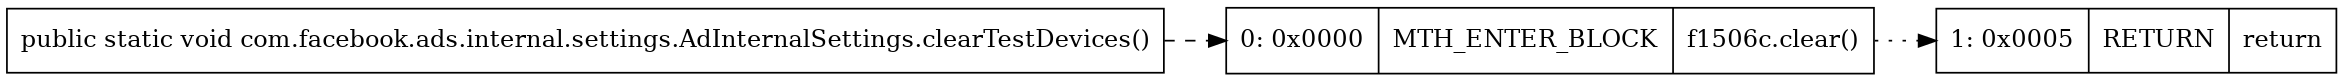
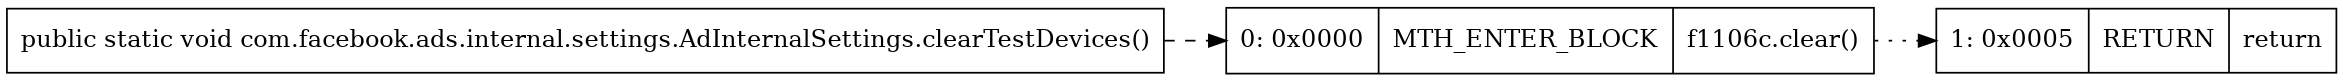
node "0: 0x0000": text "f1506c.clear()" -> "f1106c.clear()"
